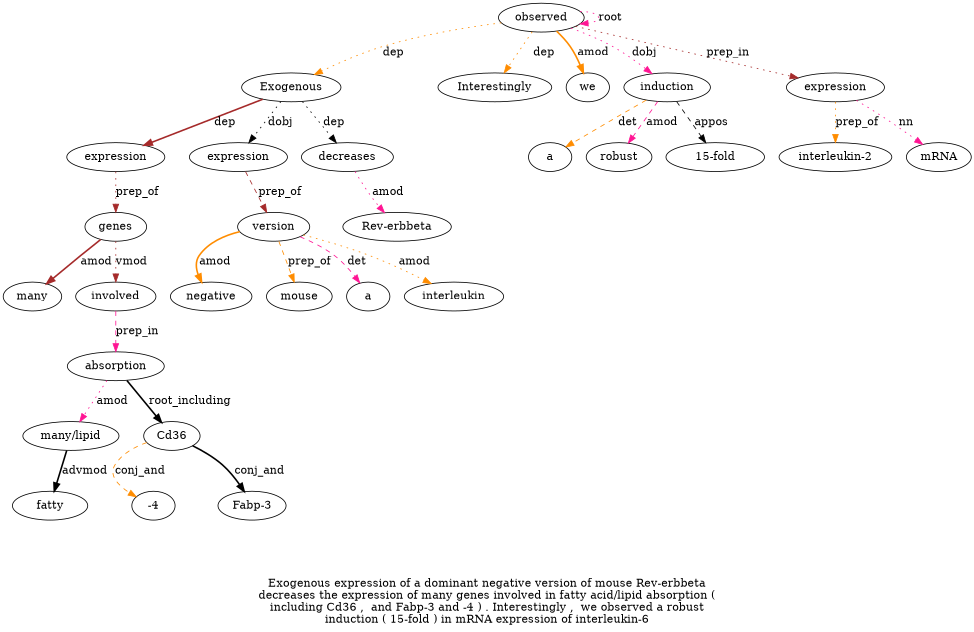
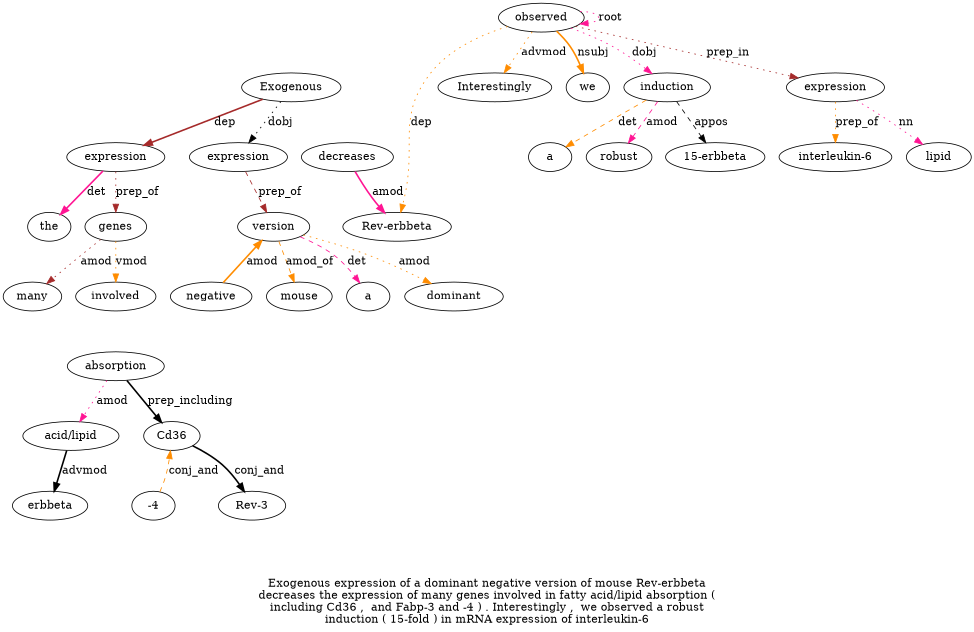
edge "observed" -> "Exogenous": now "observed" -> "Rev-erbbeta"
edge "observed" -> "Interestingly": label "dep" -> "advmod"
edge "observed" -> "we": label "amod" -> "nsubj"
edge "Exogenous" -> "decreases": removed, label "dep"
node "15-fold": label "15-fold" -> "15-erbbeta"
node "interleukin-2": label "interleukin-2" -> "interleukin-6"
node "mRNA": label "mRNA" -> "lipid"
edge "decreases" -> "Rev-erbbeta": style dotted -> bold
node "the": added
edge "version" -> "negative": reversed
edge "genes" -> "involved": color brown -> darkorange
edge "genes" -> "many": style bold -> dotted
edge "version" -> "mouse": label "prep_of" -> "amod_of"
node "interleukin": label "interleukin" -> "dominant"
edge "involved" -> "absorption": removed, label "prep_in"
edge "absorption" -> "Cd36": label "root_including" -> "prep_including"
node "many/lipid": label "many/lipid" -> "acid/lipid"
edge "Cd36" -> "-4": reversed
node "fatty": label "fatty" -> "erbbeta"
node "Fabp-3": label "Fabp-3" -> "Rev-3"
